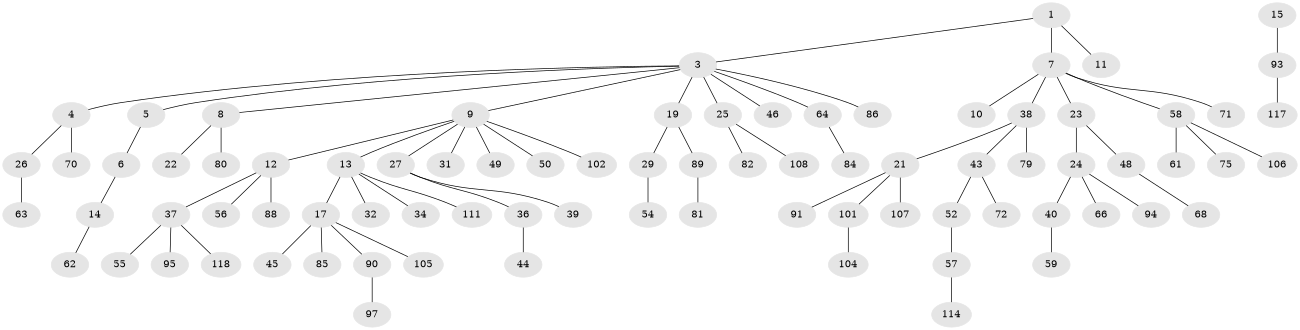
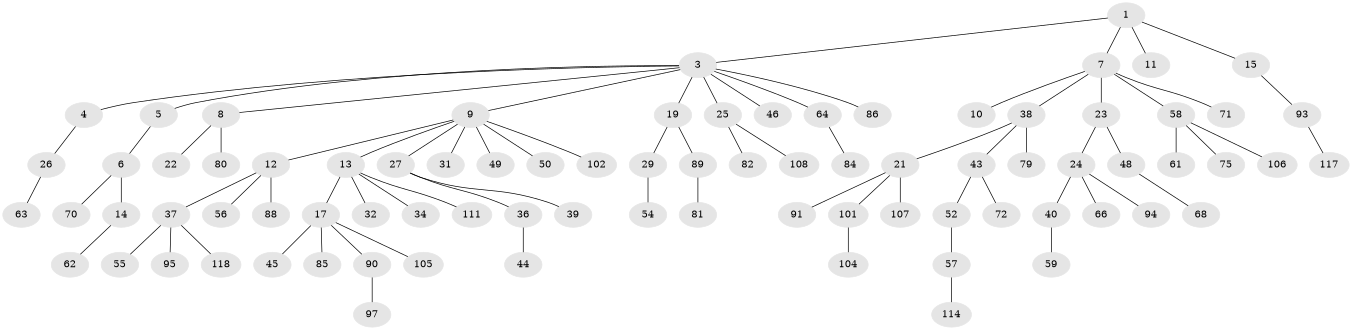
edge "1" -- "15": added
edge "4" -- "70": now "6" -- "70"
